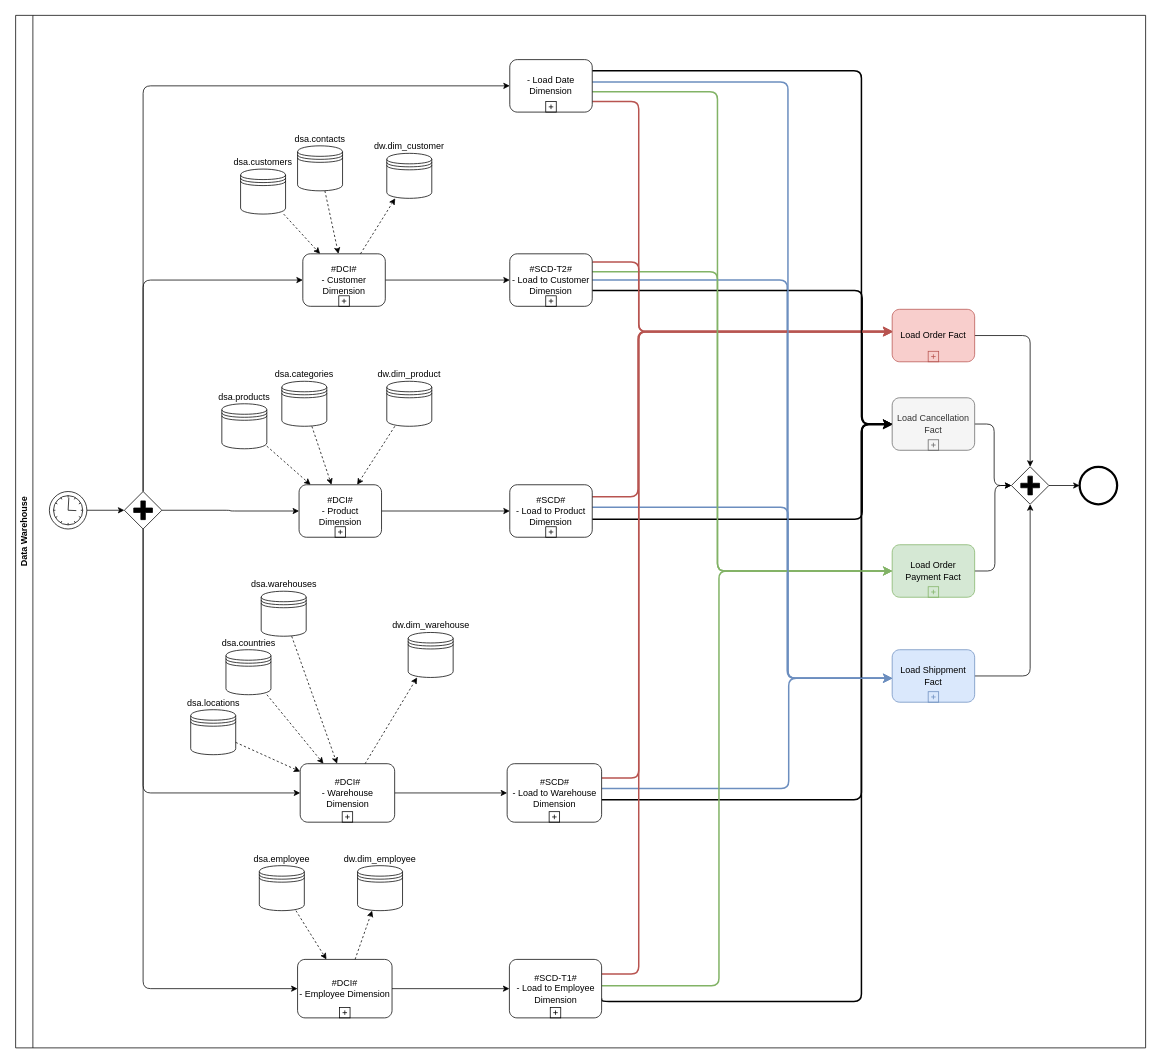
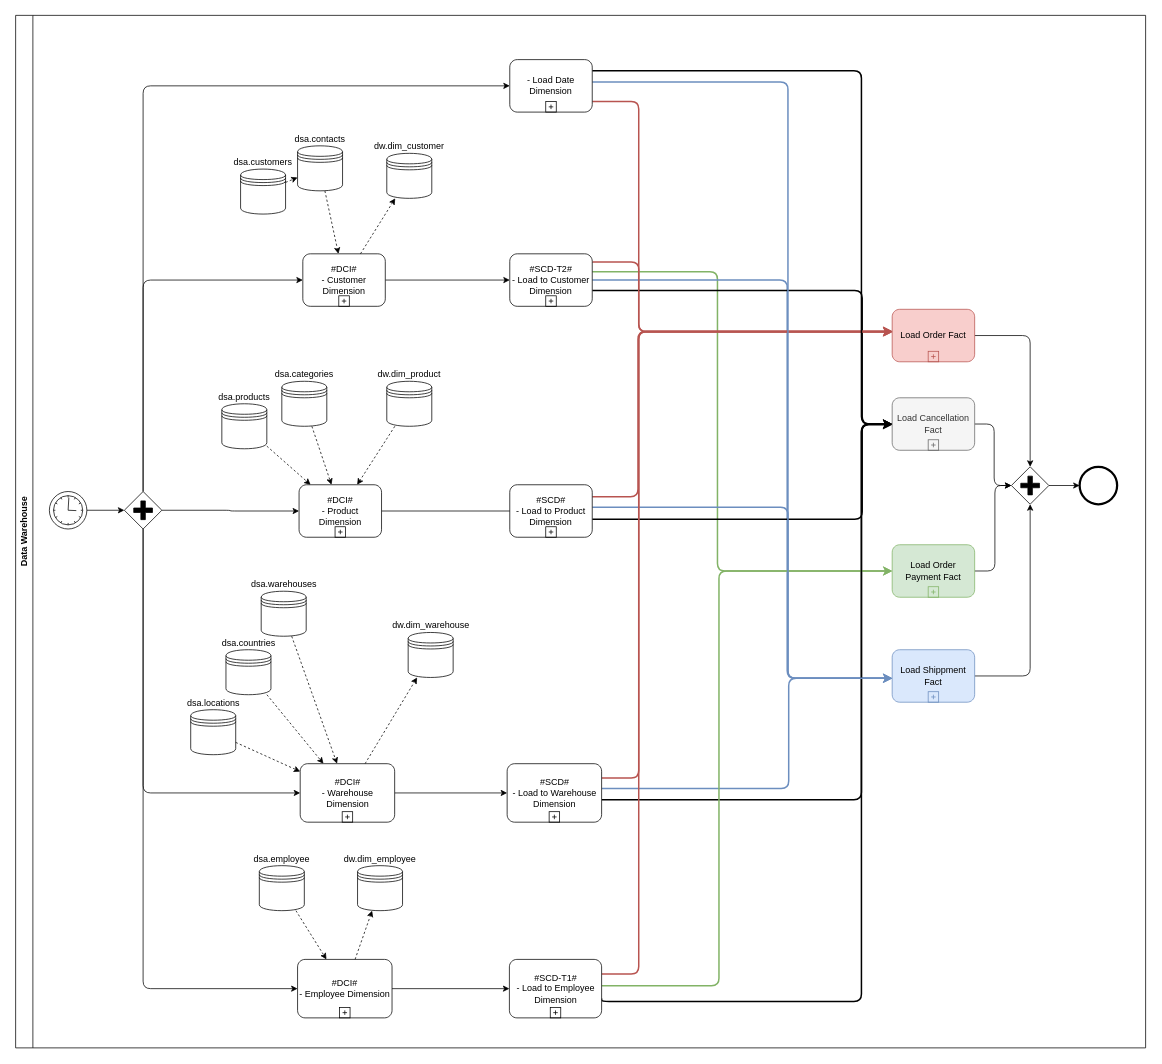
edge "- Load Date Dimension" -> "Load Order Payment Fact": removed
edge "dsa.customers" -> "#DCI# - Customer Dimension": now "dsa.customers" -> "dsa.contacts"
edge "#DCI# - Product Dimension" -> "#SCD# - Load to Product Dimension": arrowhead classic -> none
